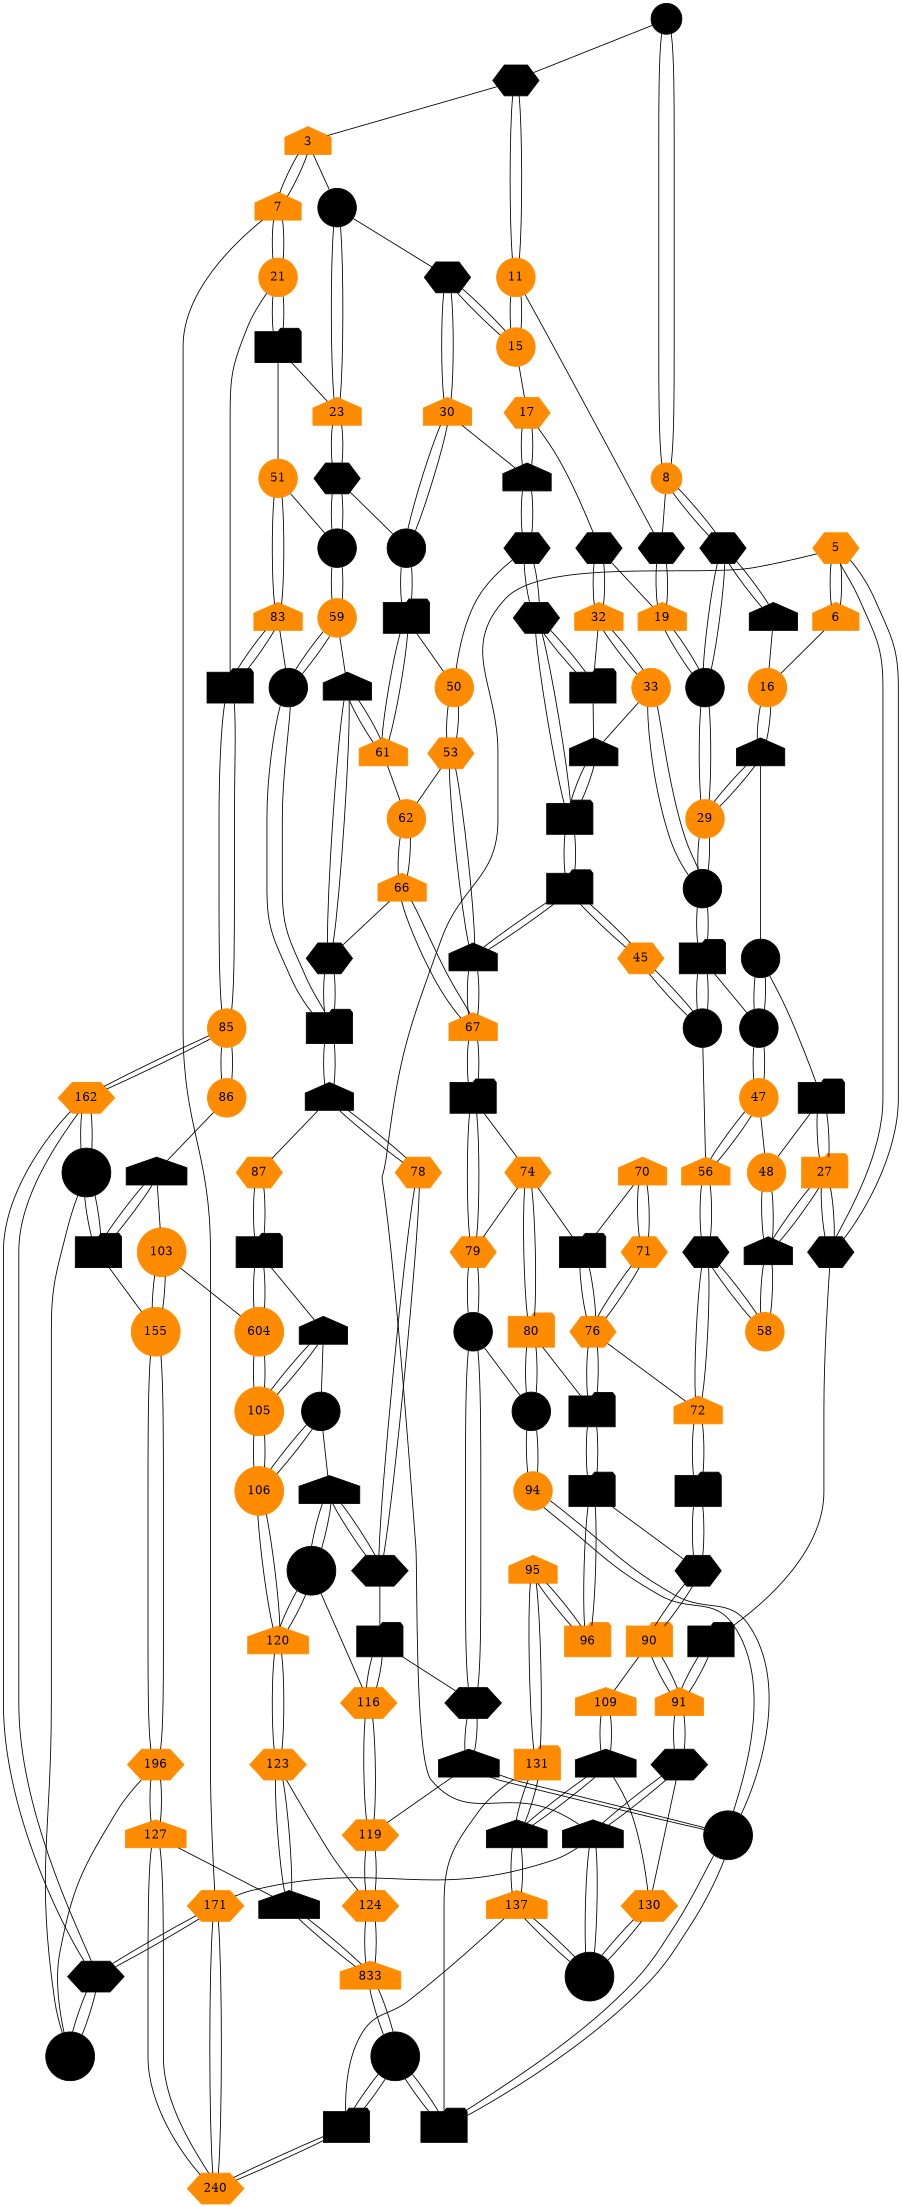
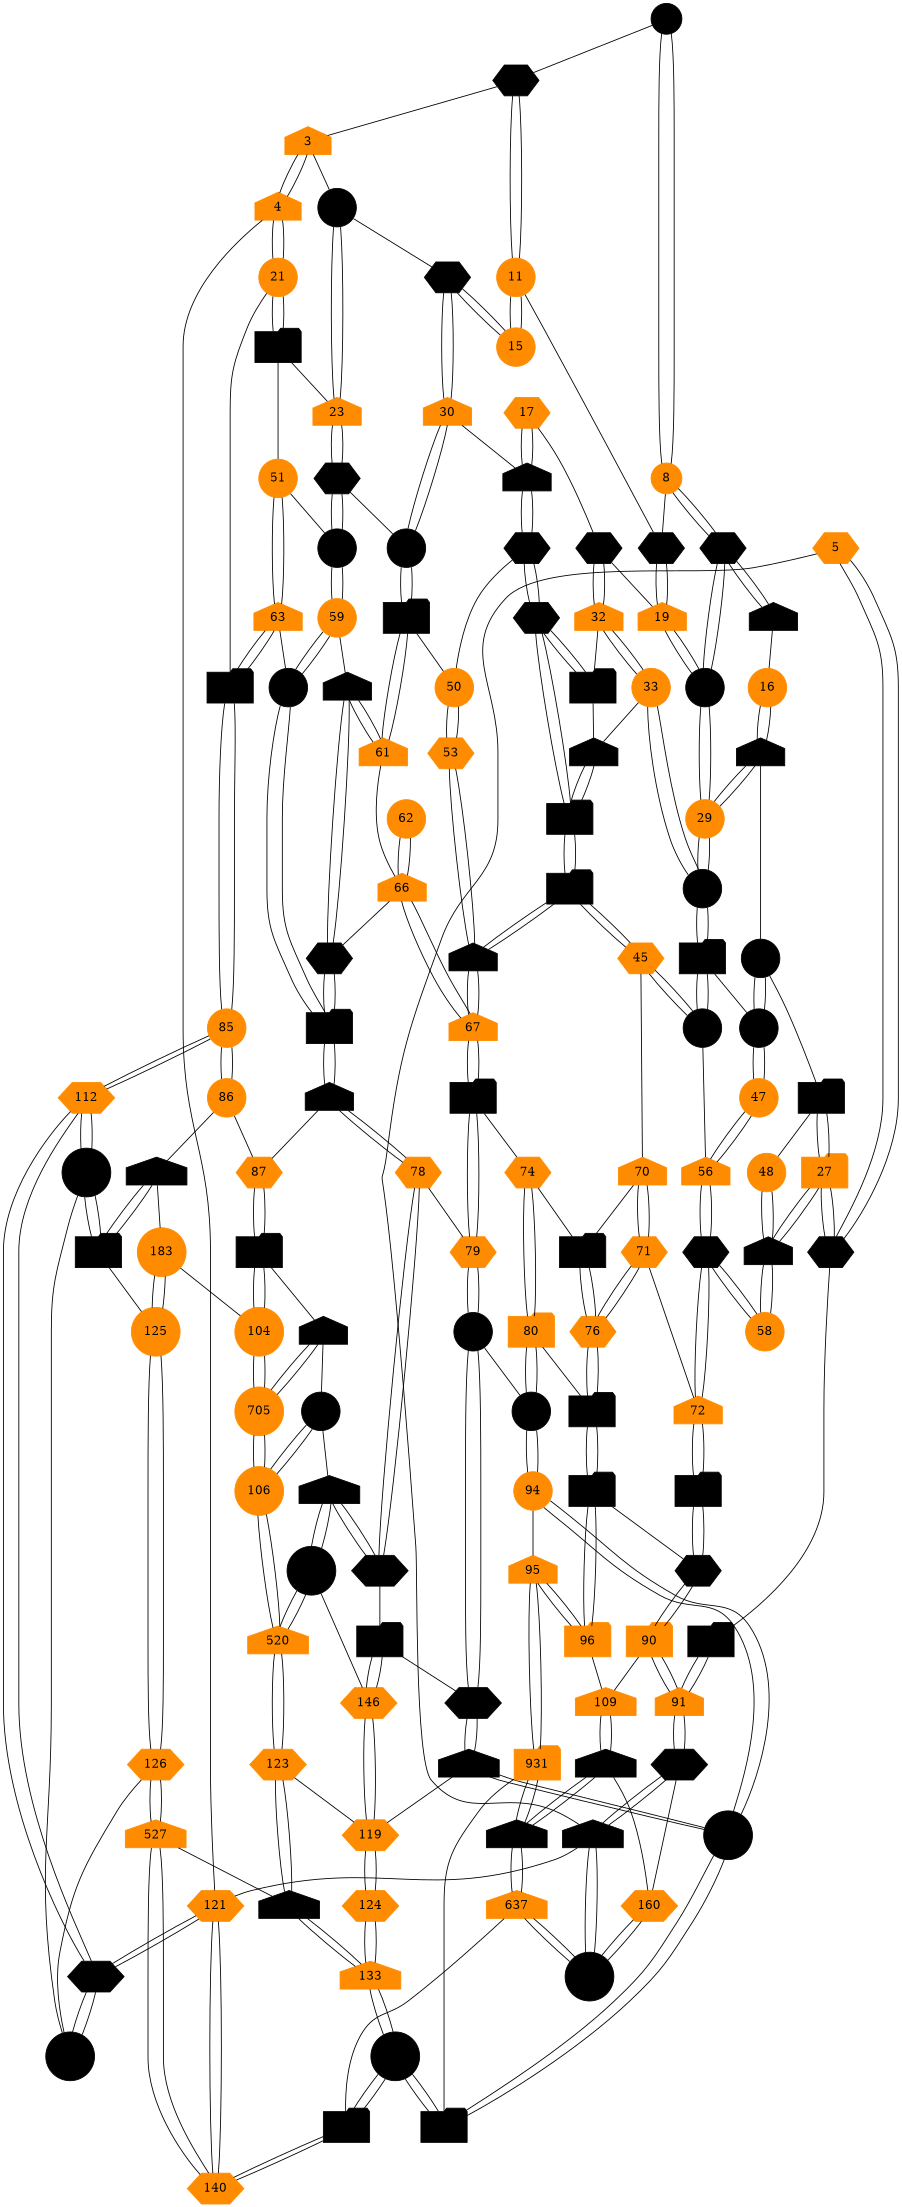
node "7": label "7" -> "4"
edge "15" -- "17": removed
node "83": label "83" -> "63"
node "6": removed
edge "61" -- "62": now "61" -- "66"
edge "53" -- "62": removed
edge "45" -- "70": added
node "162": label "162" -> "112"
edge "47" -- "48": removed
edge "86" -- "87": added
edge "74" -- "79": now "78" -- "79"
node "103": label "103" -> "183"
node "155": label "155" -> "125"
node "604": label "604" -> "104"
edge "76" -- "72": now "71" -- "72"
node "105": label "105" -> "705"
edge "94" -- "95": added
node "120": label "120" -> "520"
edge "96" -- "109": added
node "116": label "116" -> "146"
node "196": label "196" -> "126"
node "131": label "131" -> "931"
node "127": label "127" -> "527"
edge "123" -- "124": now "123" -- "119"
node "171": label "171" -> "121"
node "137": label "137" -> "637"
node "130": label "130" -> "160"
node "833": label "833" -> "133"
node "240": label "240" -> "140"
